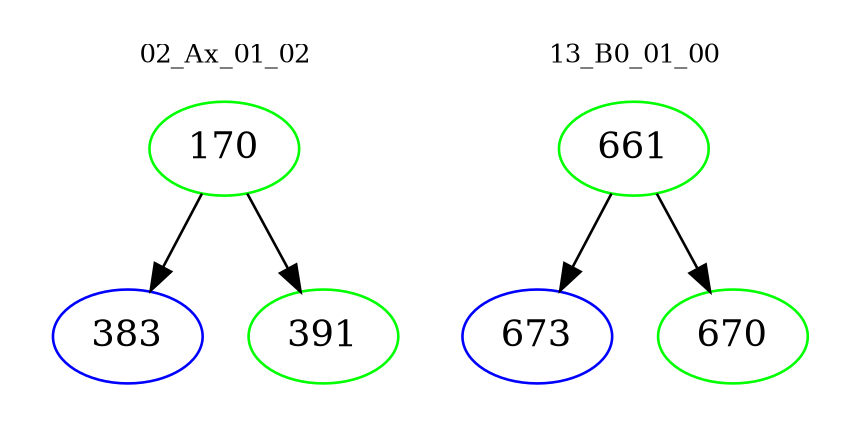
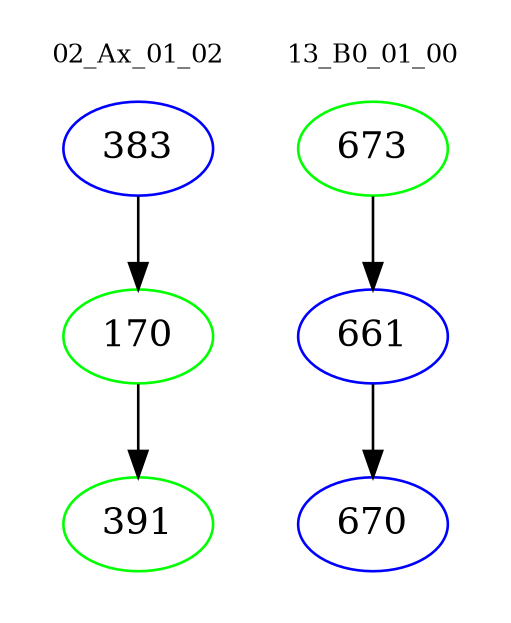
node "661": color green -> blue
edge "170" -> "383": reversed
edge "661" -> "673": reversed
node "673": color blue -> green
node "670": color green -> blue
